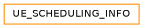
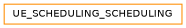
node "UE_SCHEDULING_INFO": label "UE_SCHEDULING_INFO" -> "UE_SCHEDULING_SCHEDULING"
